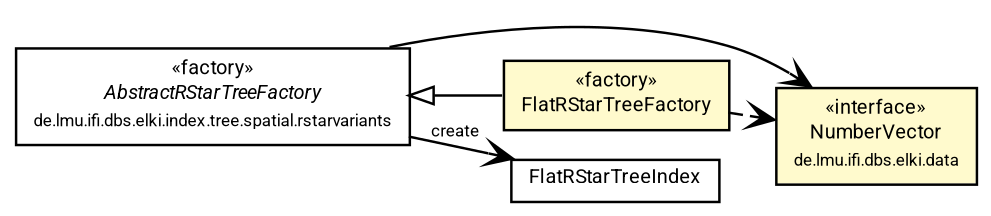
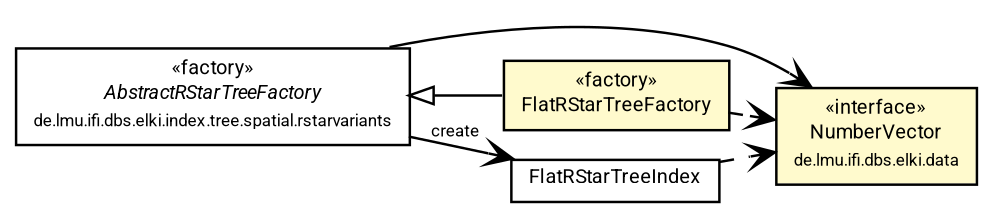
edge "FlatRStarTreeIndex" -> "NumberVector": added
